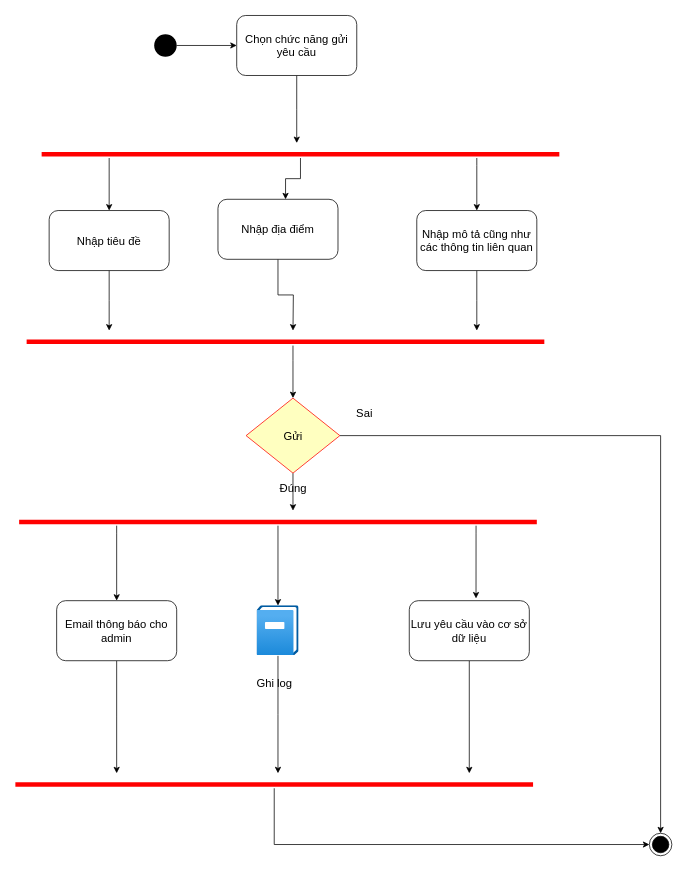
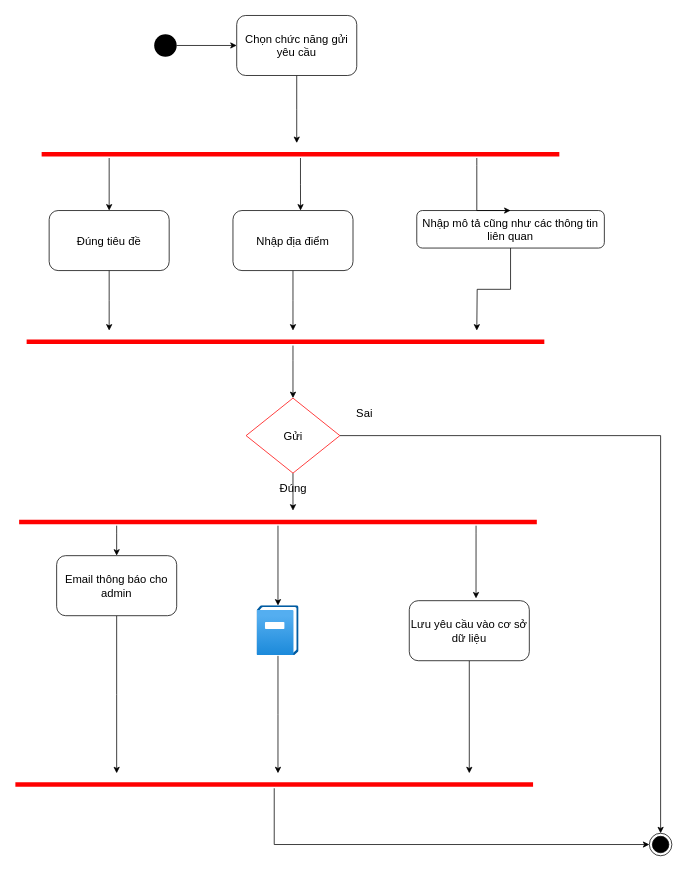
node "Nhập địa điểm": moved (278, 229) -> (293, 240)
node "Nhập tiêu đề": label "Nhập tiêu đề" -> "Đúng tiêu đề"
node "Nhập mô tả cũng như các thông tin liên quan": size 120x60 -> 188x38
node "Gửi": fillcolor #ffffc0 -> #ffffff
node "Email thông báo cho admin": moved (117, 630) -> (117, 585)
node "Ghi log": removed
